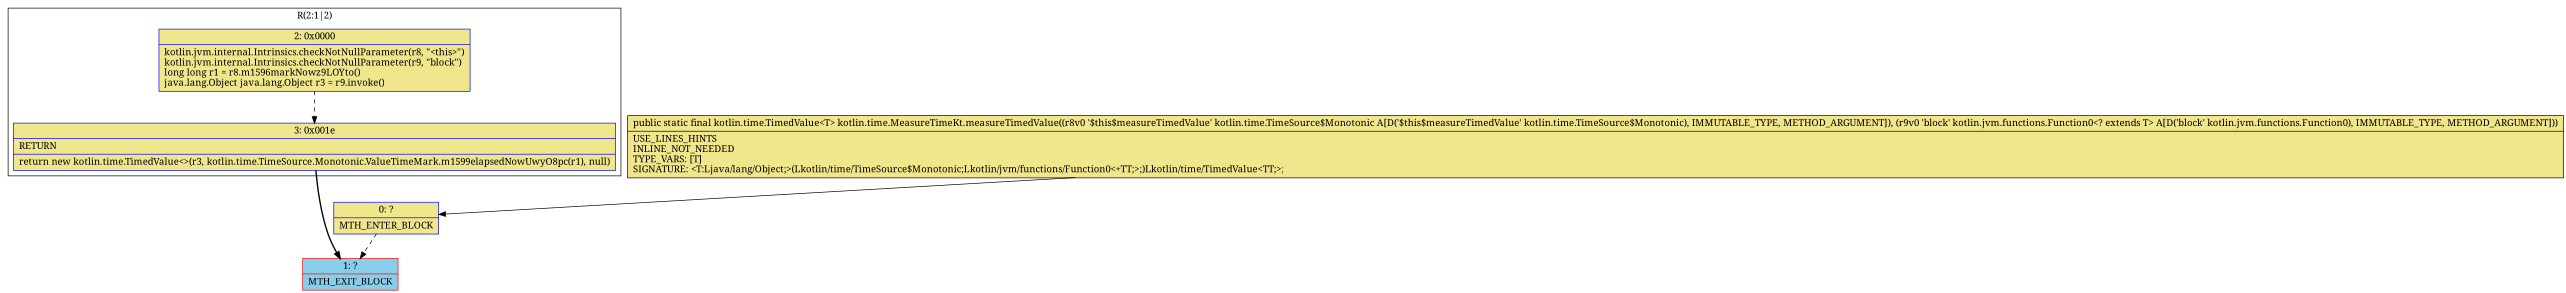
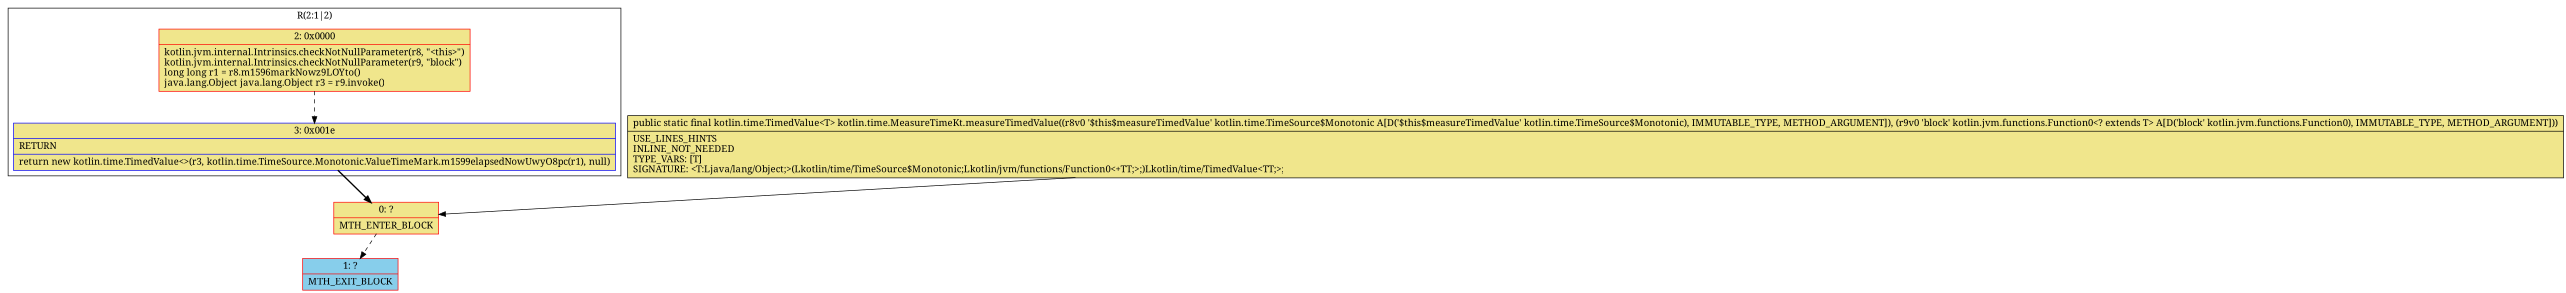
node "2: 0x0000": color blue -> red
edge "3: 0x001e" -> "1: ?": now "3: 0x001e" -> "0: ?"
node "0: ?": color blue -> red
